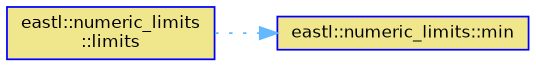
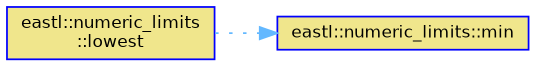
node "eastl::numeric_limits ::limits": label "eastl::numeric_limits ::limits" -> "eastl::numeric_limits ::lowest"
